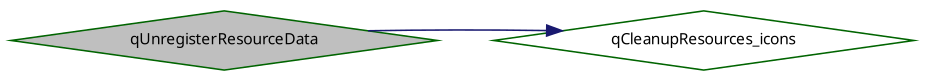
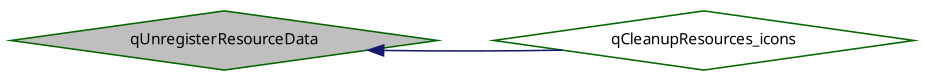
edge "qUnregisterResourceData" -> "qCleanupResources_icons": reversed
